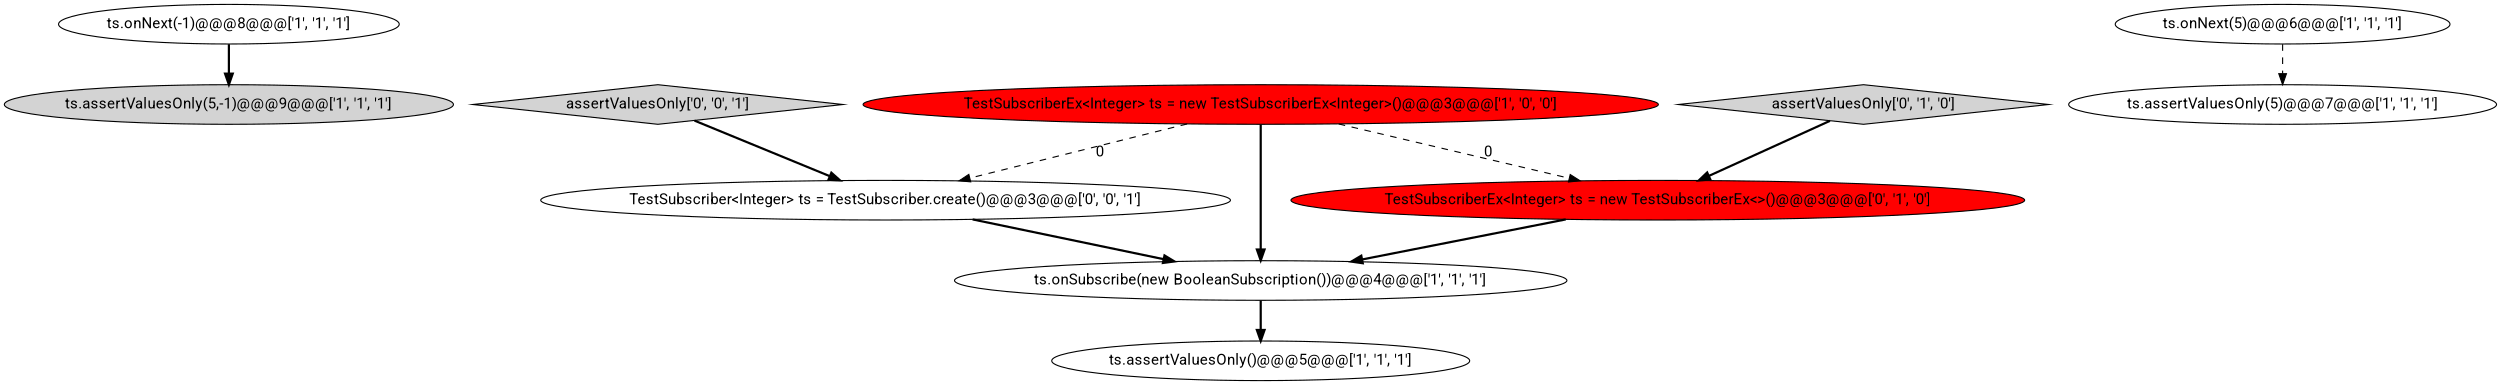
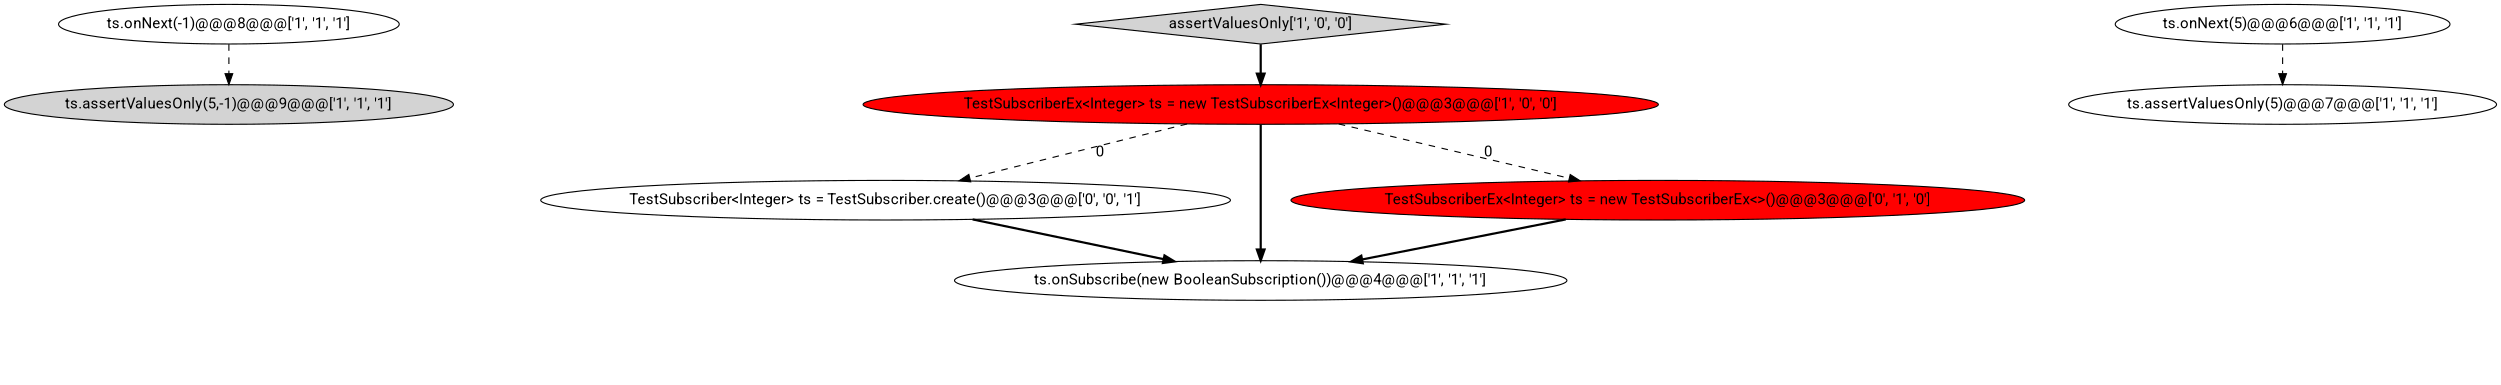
node "assertValuesOnly['1', '0', '0']": added
edge "ts.onNext(-1)@@@8@@@['1', '1', '1']" -> "ts.assertValuesOnly(5,-1)@@@9@@@['1', '1', '1']": style bold -> dashed
node "assertValuesOnly['0', '0', '1']": removed
node "assertValuesOnly['0', '1', '0']": removed
node "ts.assertValuesOnly()@@@5@@@['1', '1', '1']": removed
